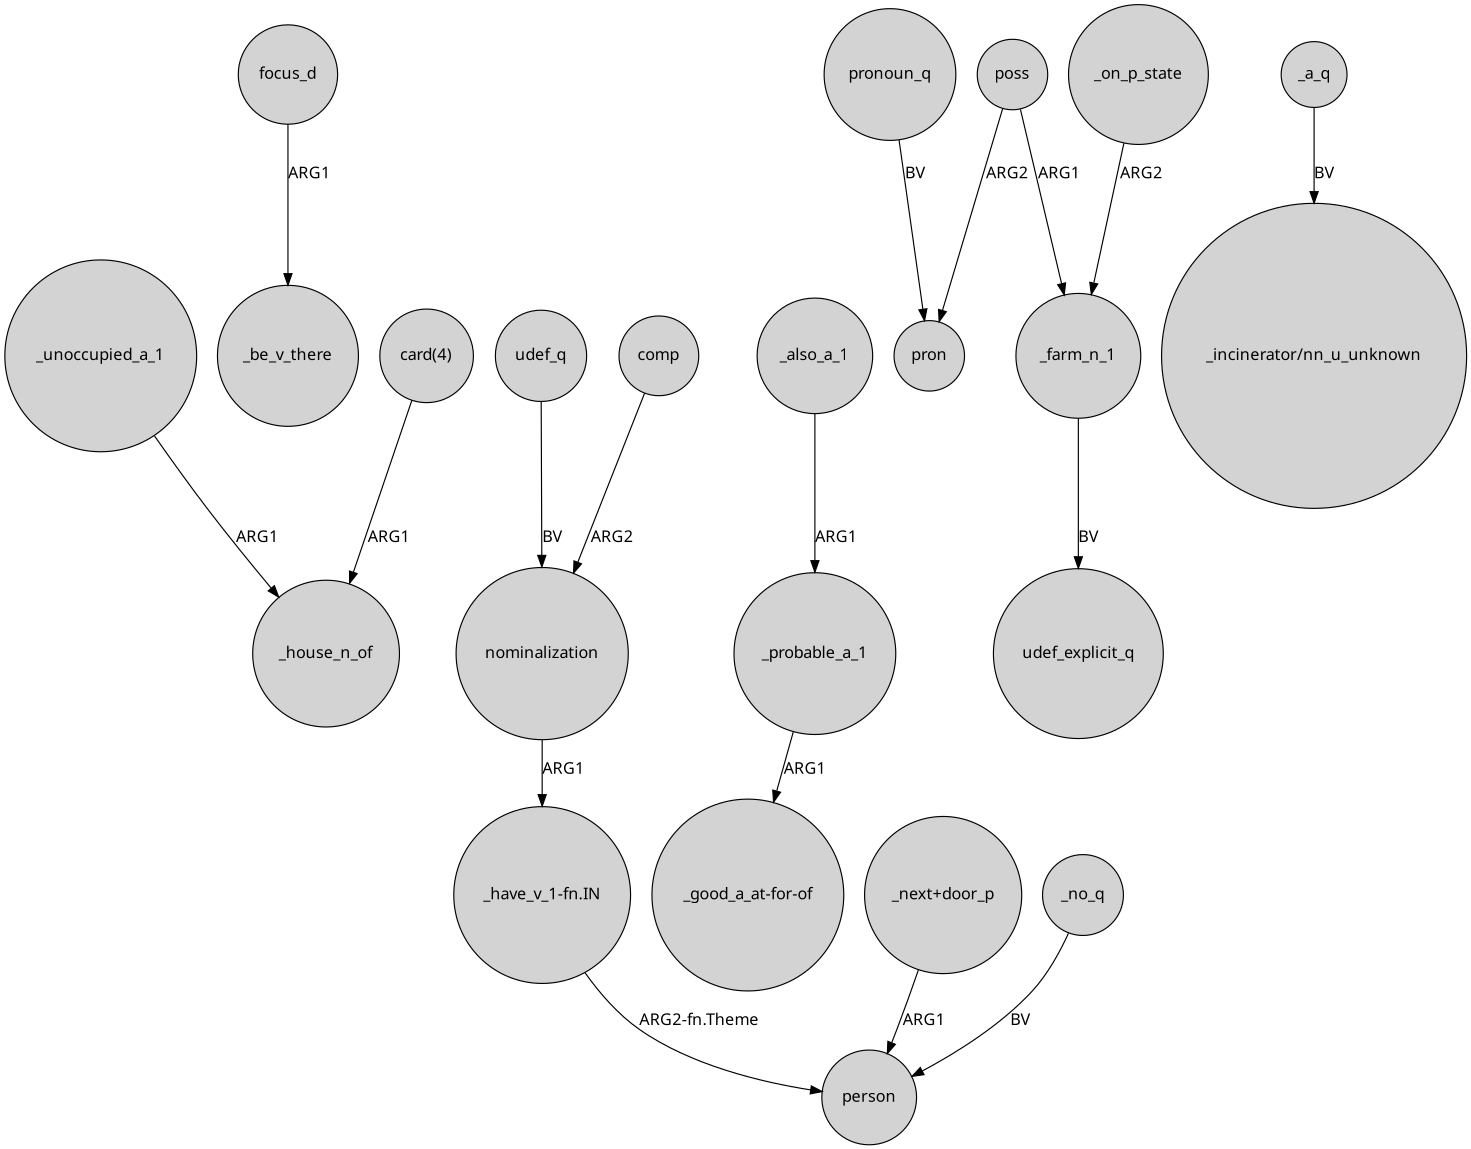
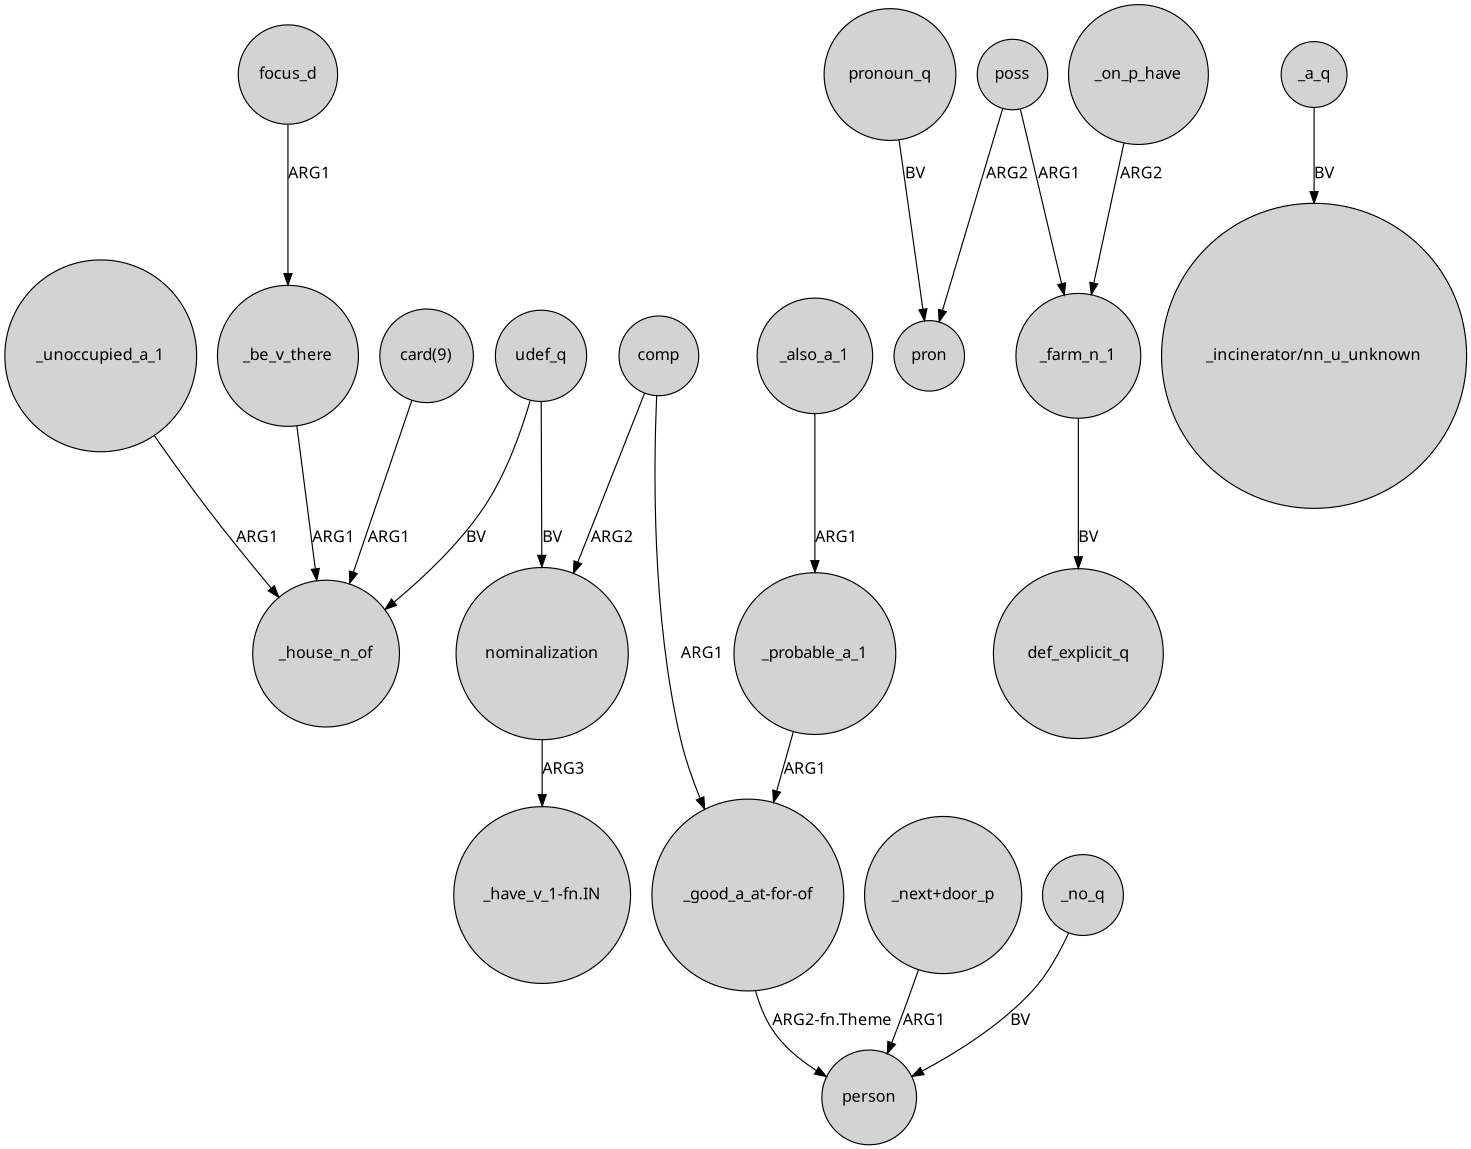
node "_on_p_state": label "_on_p_state" -> "_on_p_have"
node "card(4)": label "card(4)" -> "card(9)"
edge "_be_v_there" -> "_house_n_of": added, label "ARG1"
edge "udef_q" -> "_house_n_of": added, label "BV"
edge "comp" -> "_good_a_at-for-of": added, label "ARG1"
node "udef_explicit_q": label "udef_explicit_q" -> "def_explicit_q"
edge "nominalization" -> "_have_v_1-fn.IN": label "ARG1" -> "ARG3"
edge "_have_v_1-fn.IN" -> "person": now "_good_a_at-for-of" -> "person"
